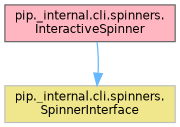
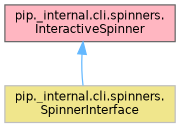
edge "pip._internal.cli.spinners. InteractiveSpinner" -> "pip._internal.cli.spinners. SpinnerInterface": reversed
